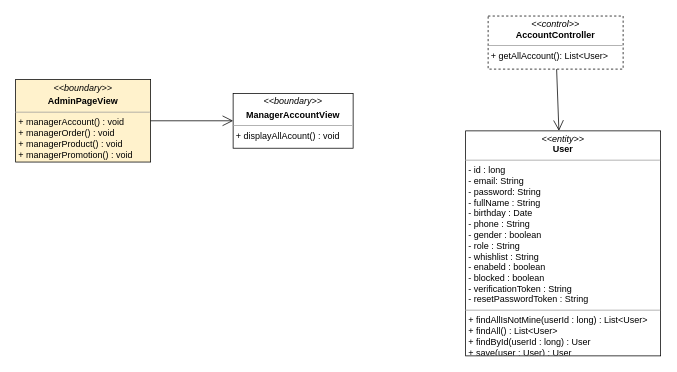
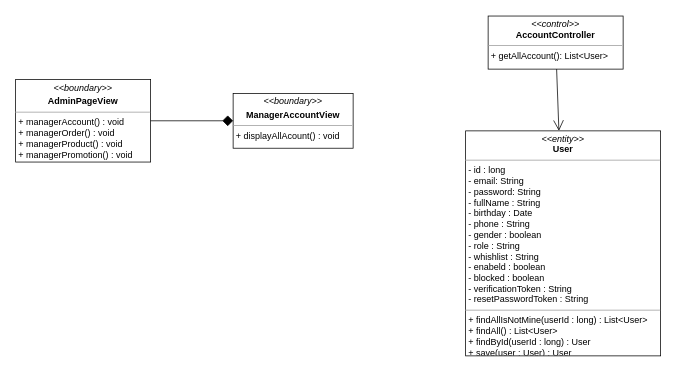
node "<<control>> AccountController + getAllAccount(): List<User>": style dashed -> solid
node "<<boundary>> AdminPageView + managerAccount() : void + managerOrder() : void + managerProduct() : void + managerPromotion() : void": fillcolor #fff2cc -> #ffffff
edge "<<boundary>> AdminPageView + managerAccount() : void + managerOrder() : void + managerProduct() : void + managerPromotion() : void" -> "<<boundary>> ManagerAccountView + displayAllAcount() : void": arrowhead open -> diamond
